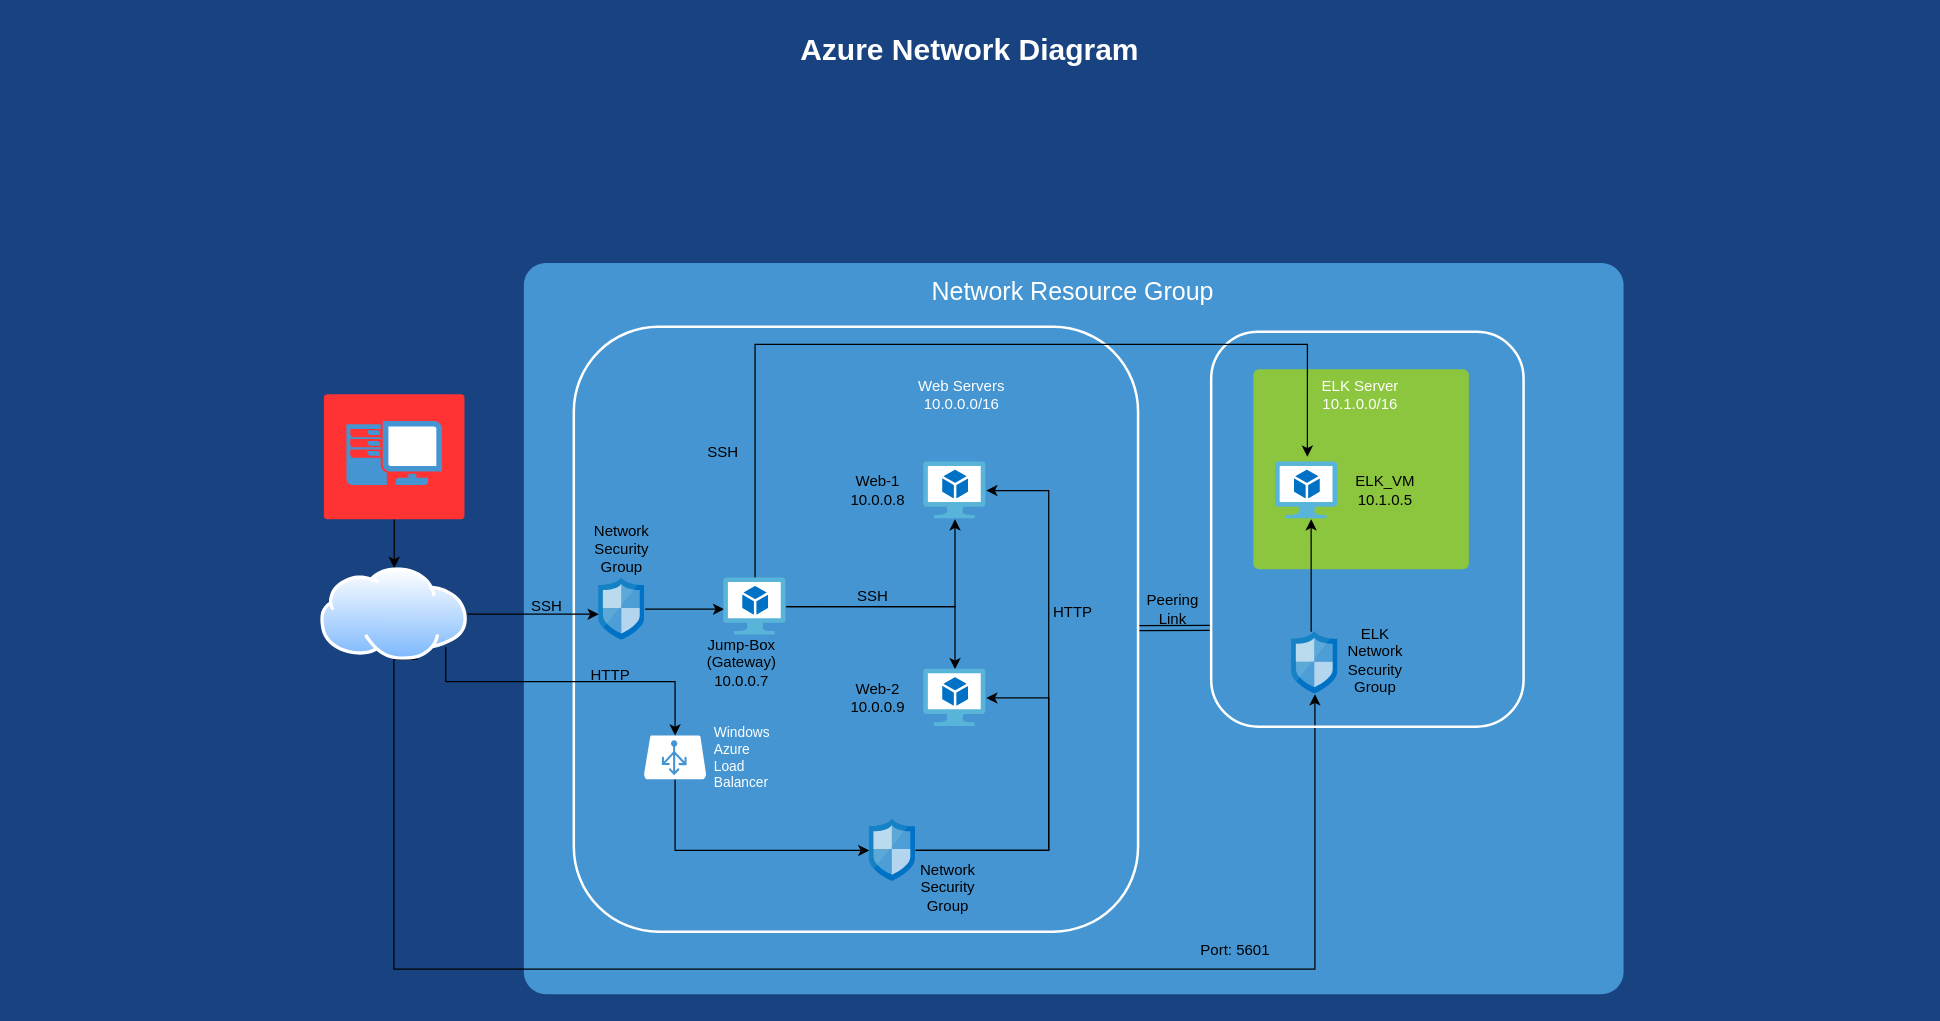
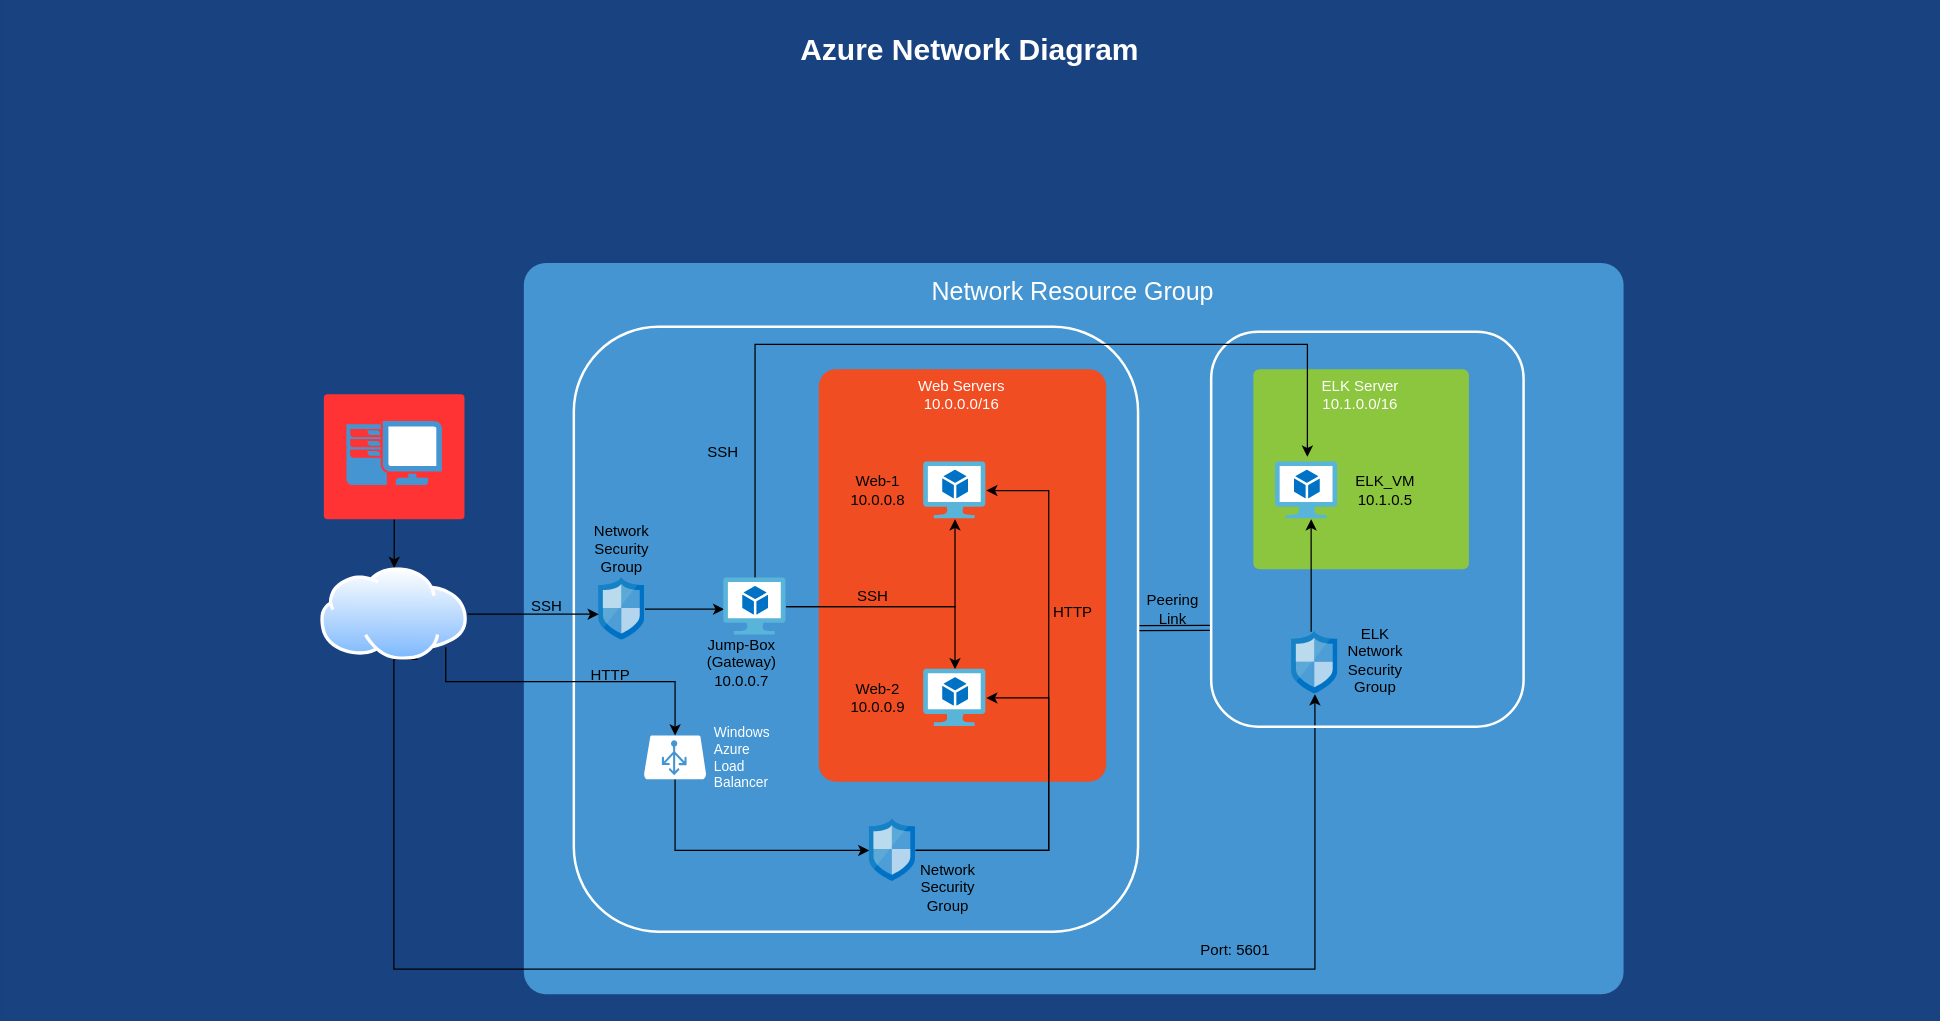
node "Web Servers 10.0.0.0/16": fillcolor #4495d1 -> #f04d22
